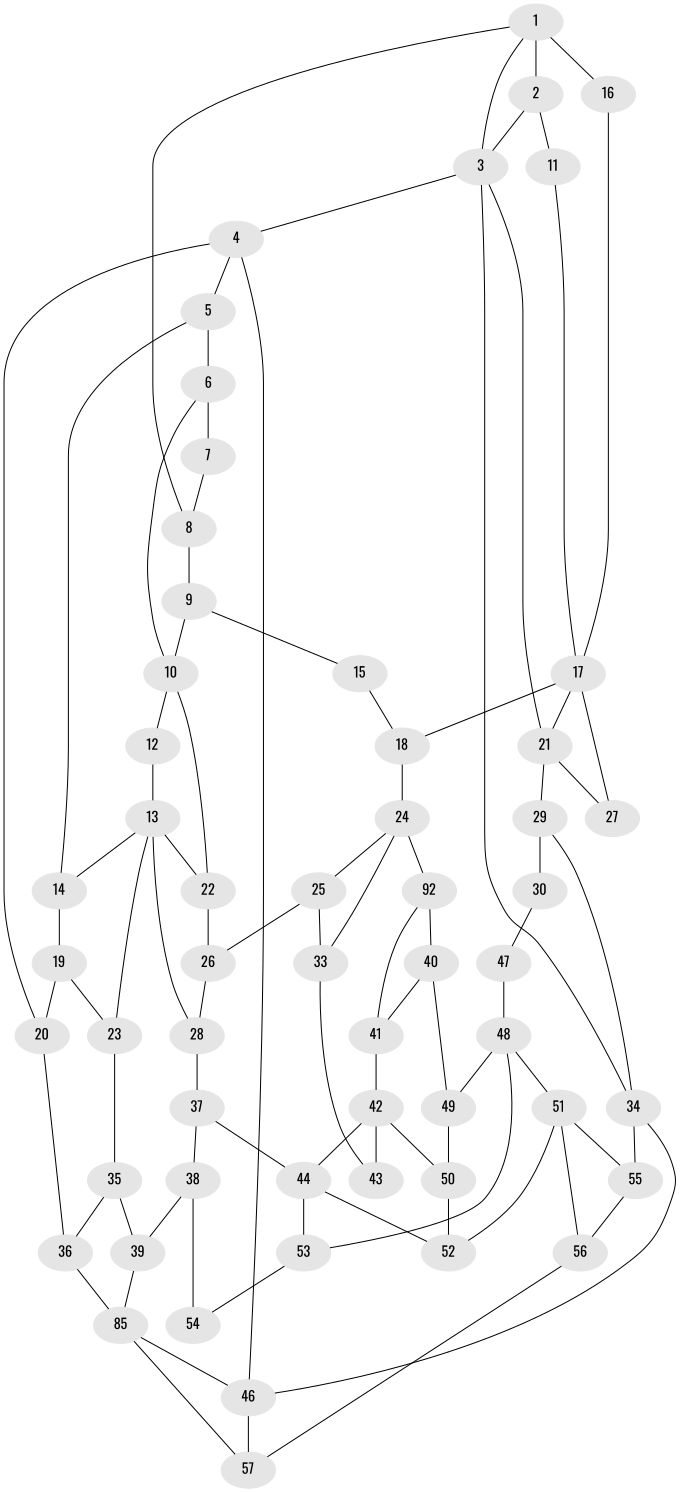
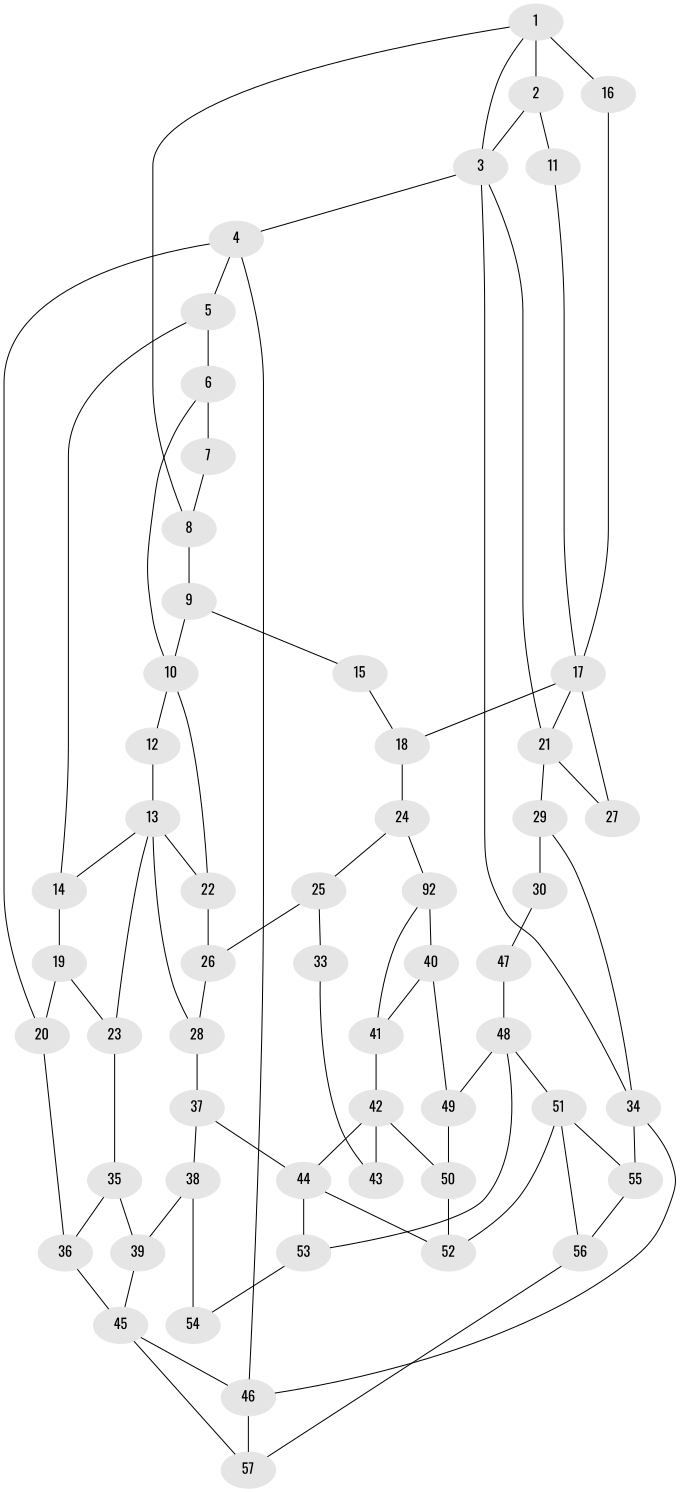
edge "24" -- "33": removed
node "85": label "85" -> "45"
